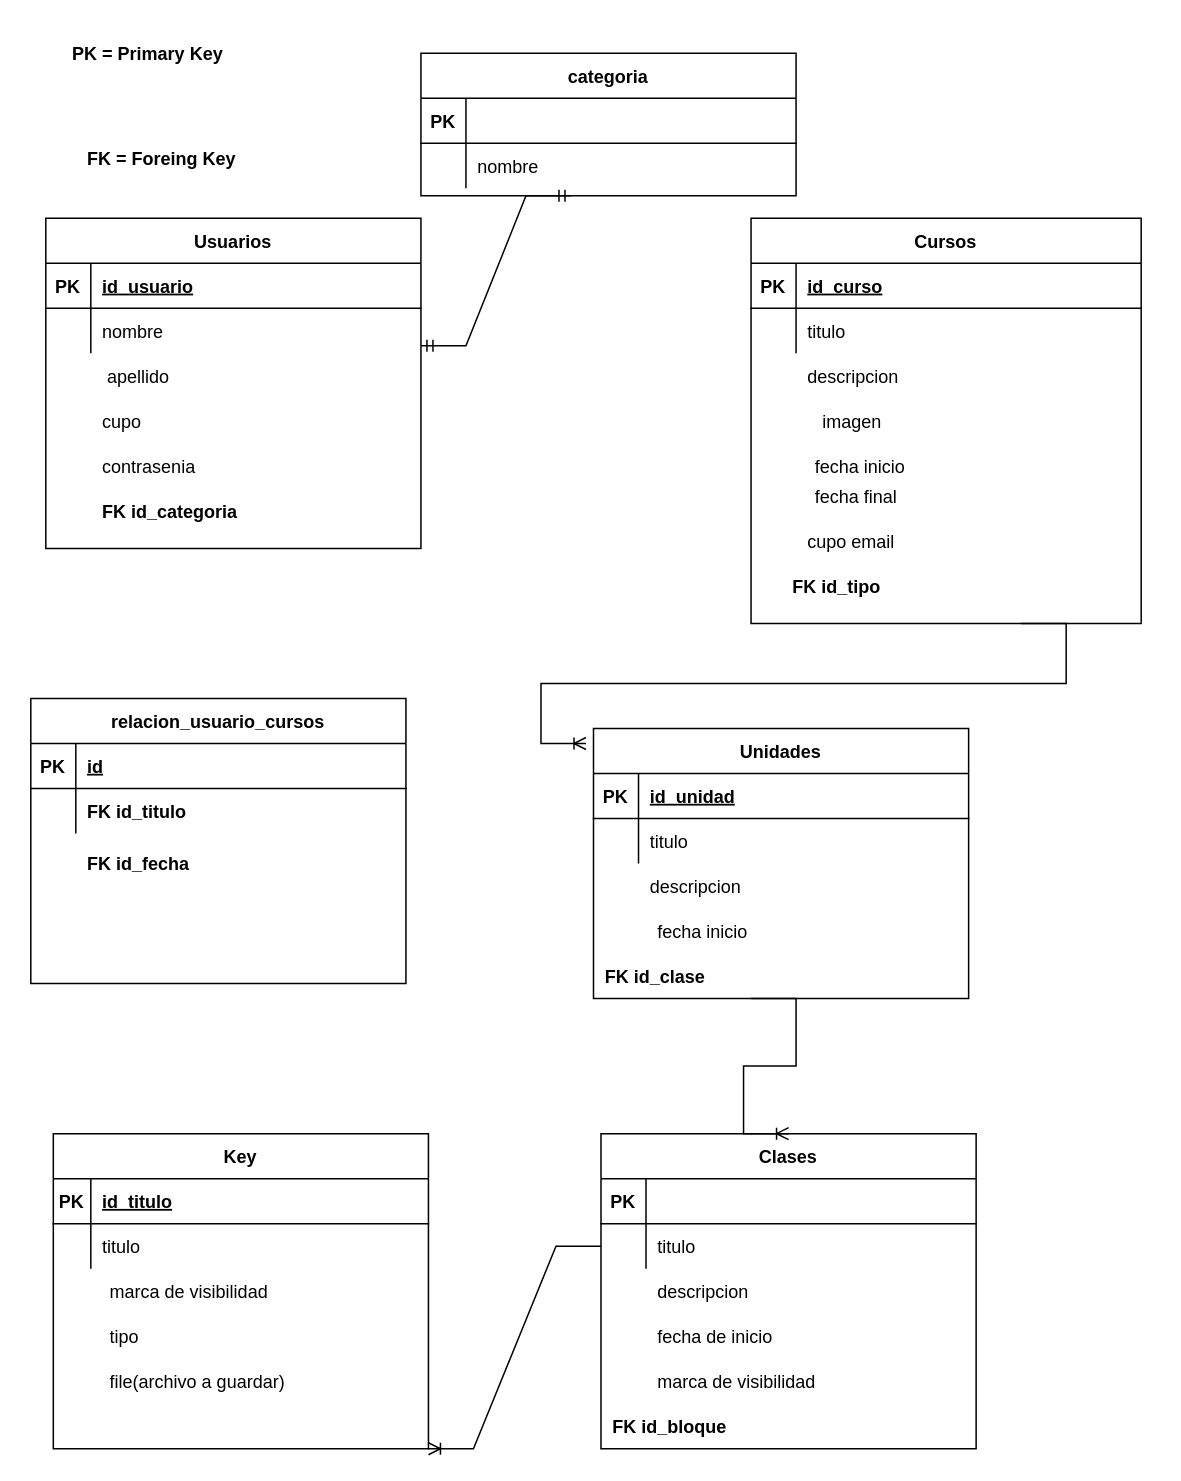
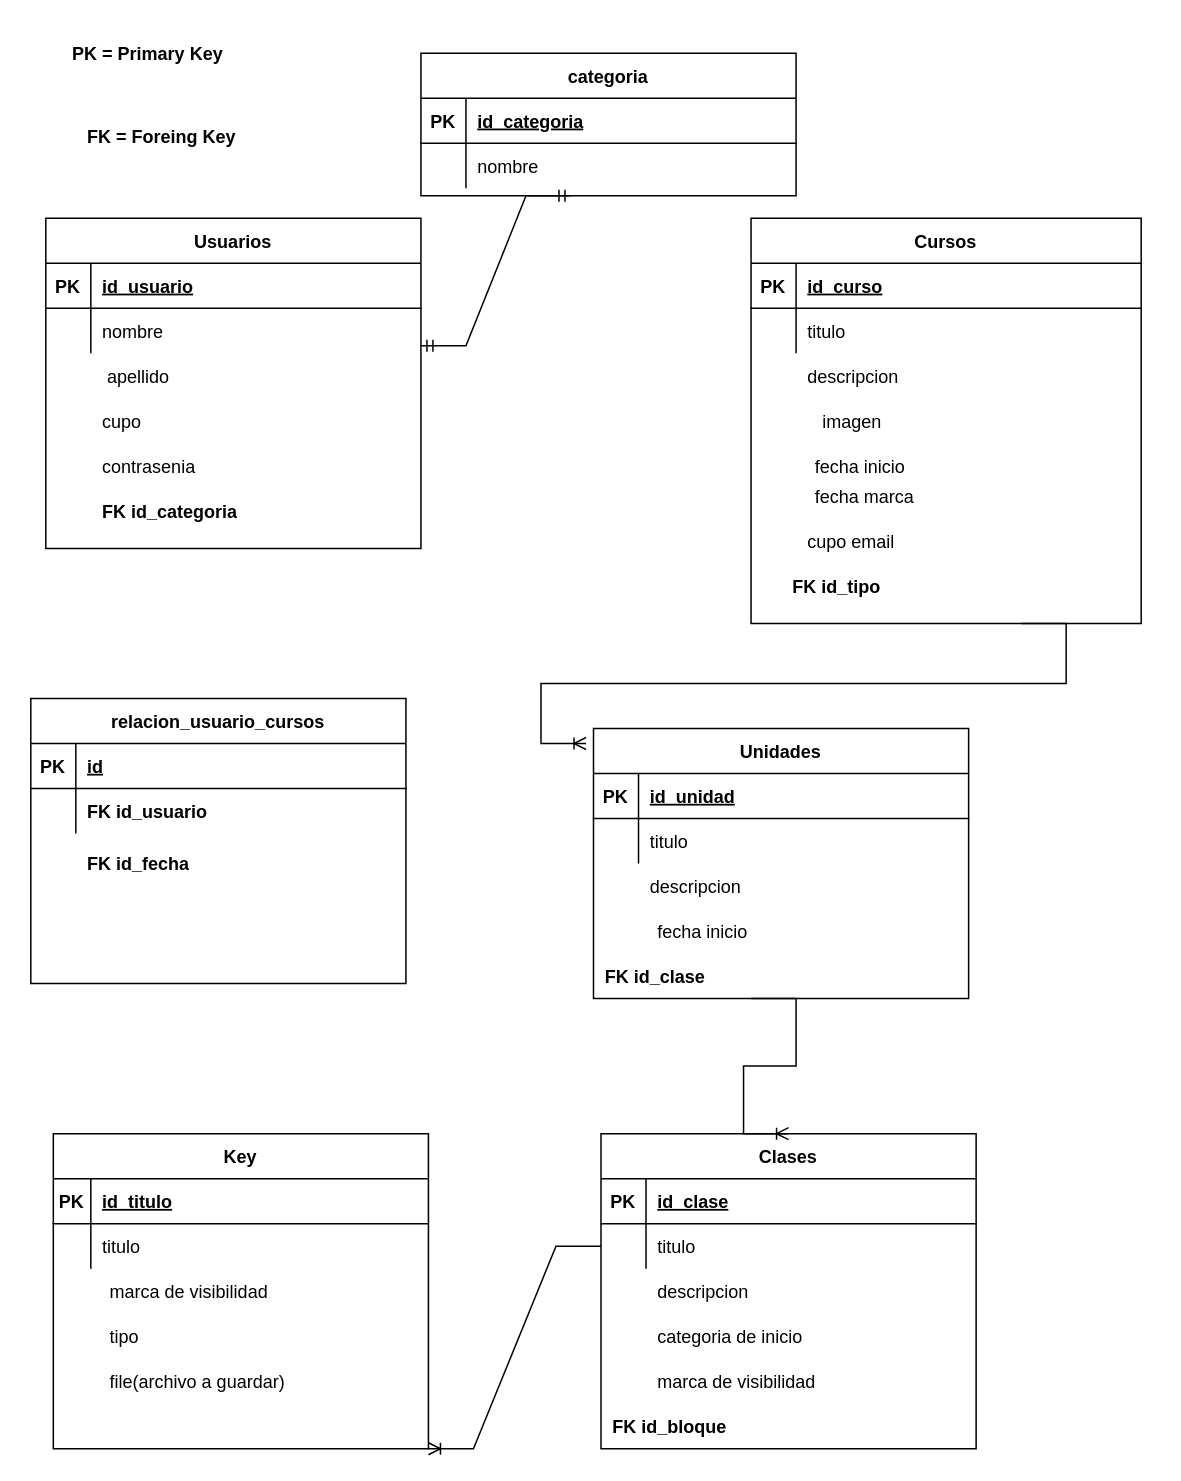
node "id_categoria": added
node "FK = Foreing Key": moved (241, 158) -> (241, 136)
node "fecha final": label "fecha final" -> "fecha marca"
node "FK id_titulo": label "FK id_titulo" -> "FK id_usuario"
node "id_clase": added
node "fecha de inicio": label "fecha de inicio" -> "categoria de inicio"
